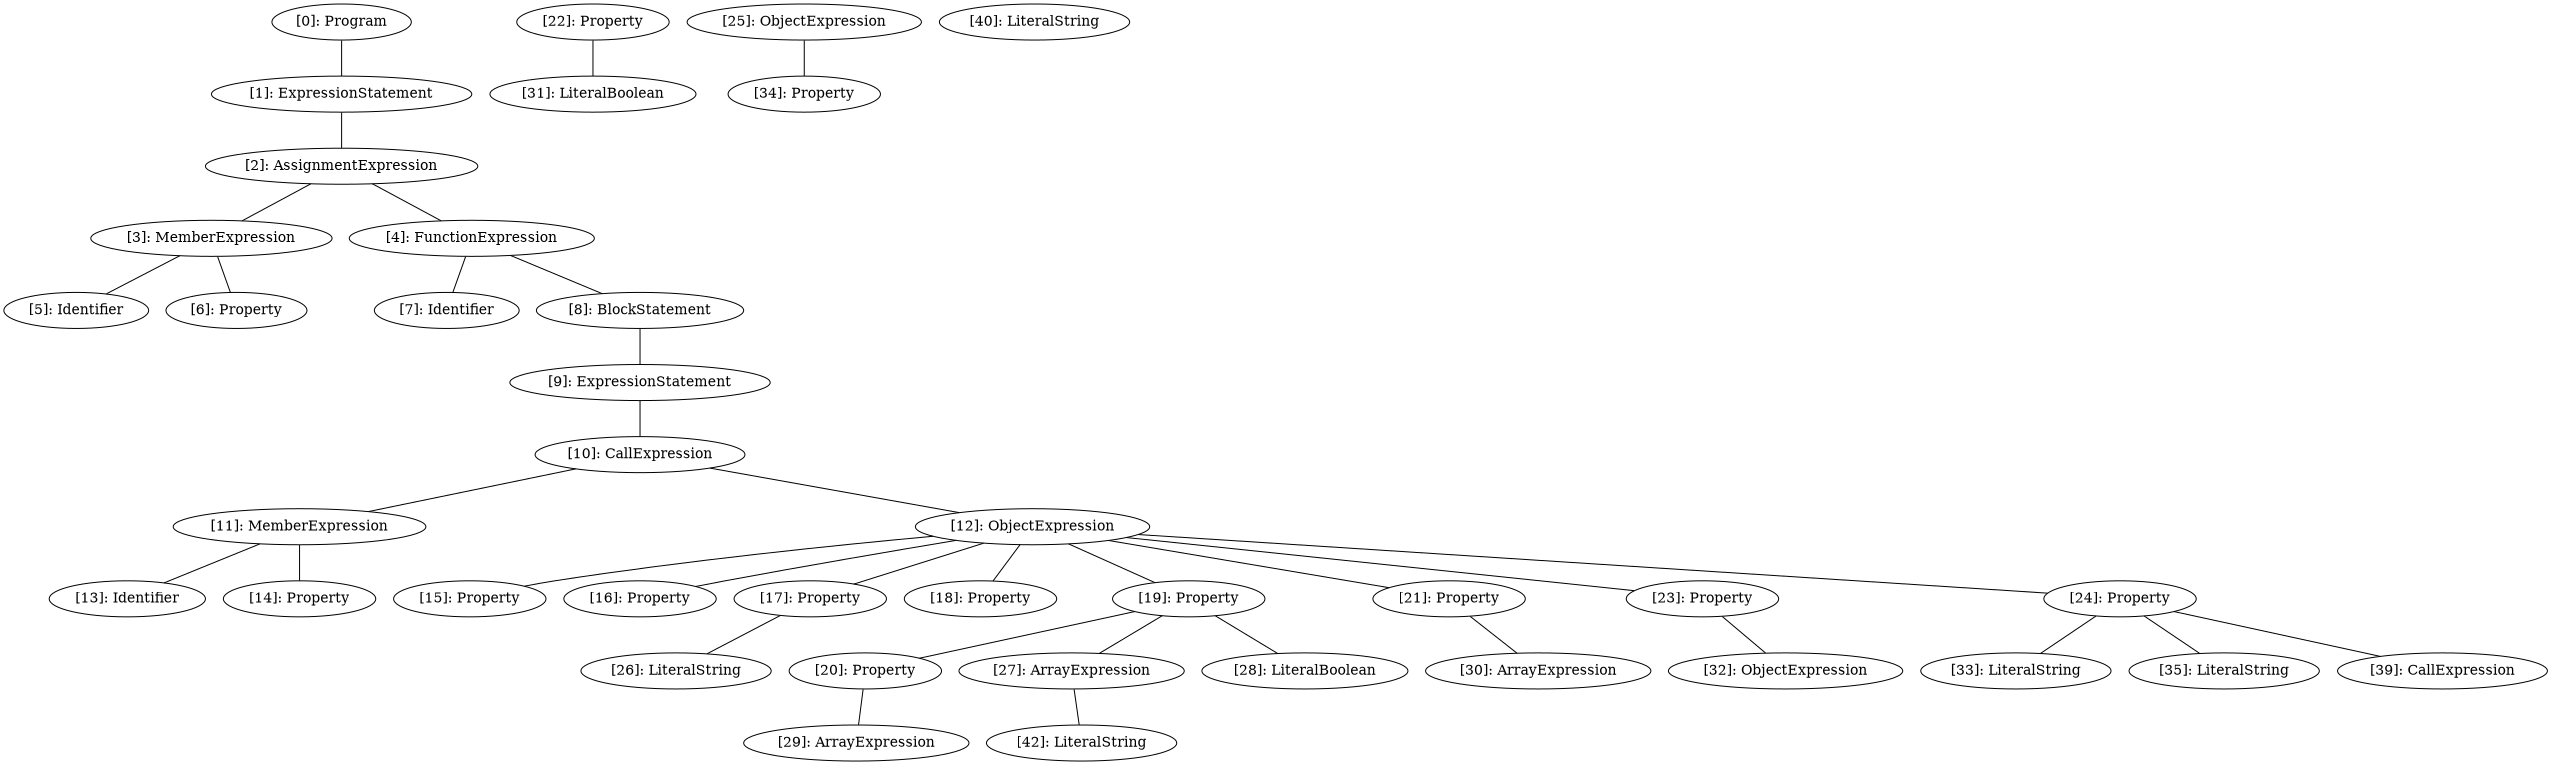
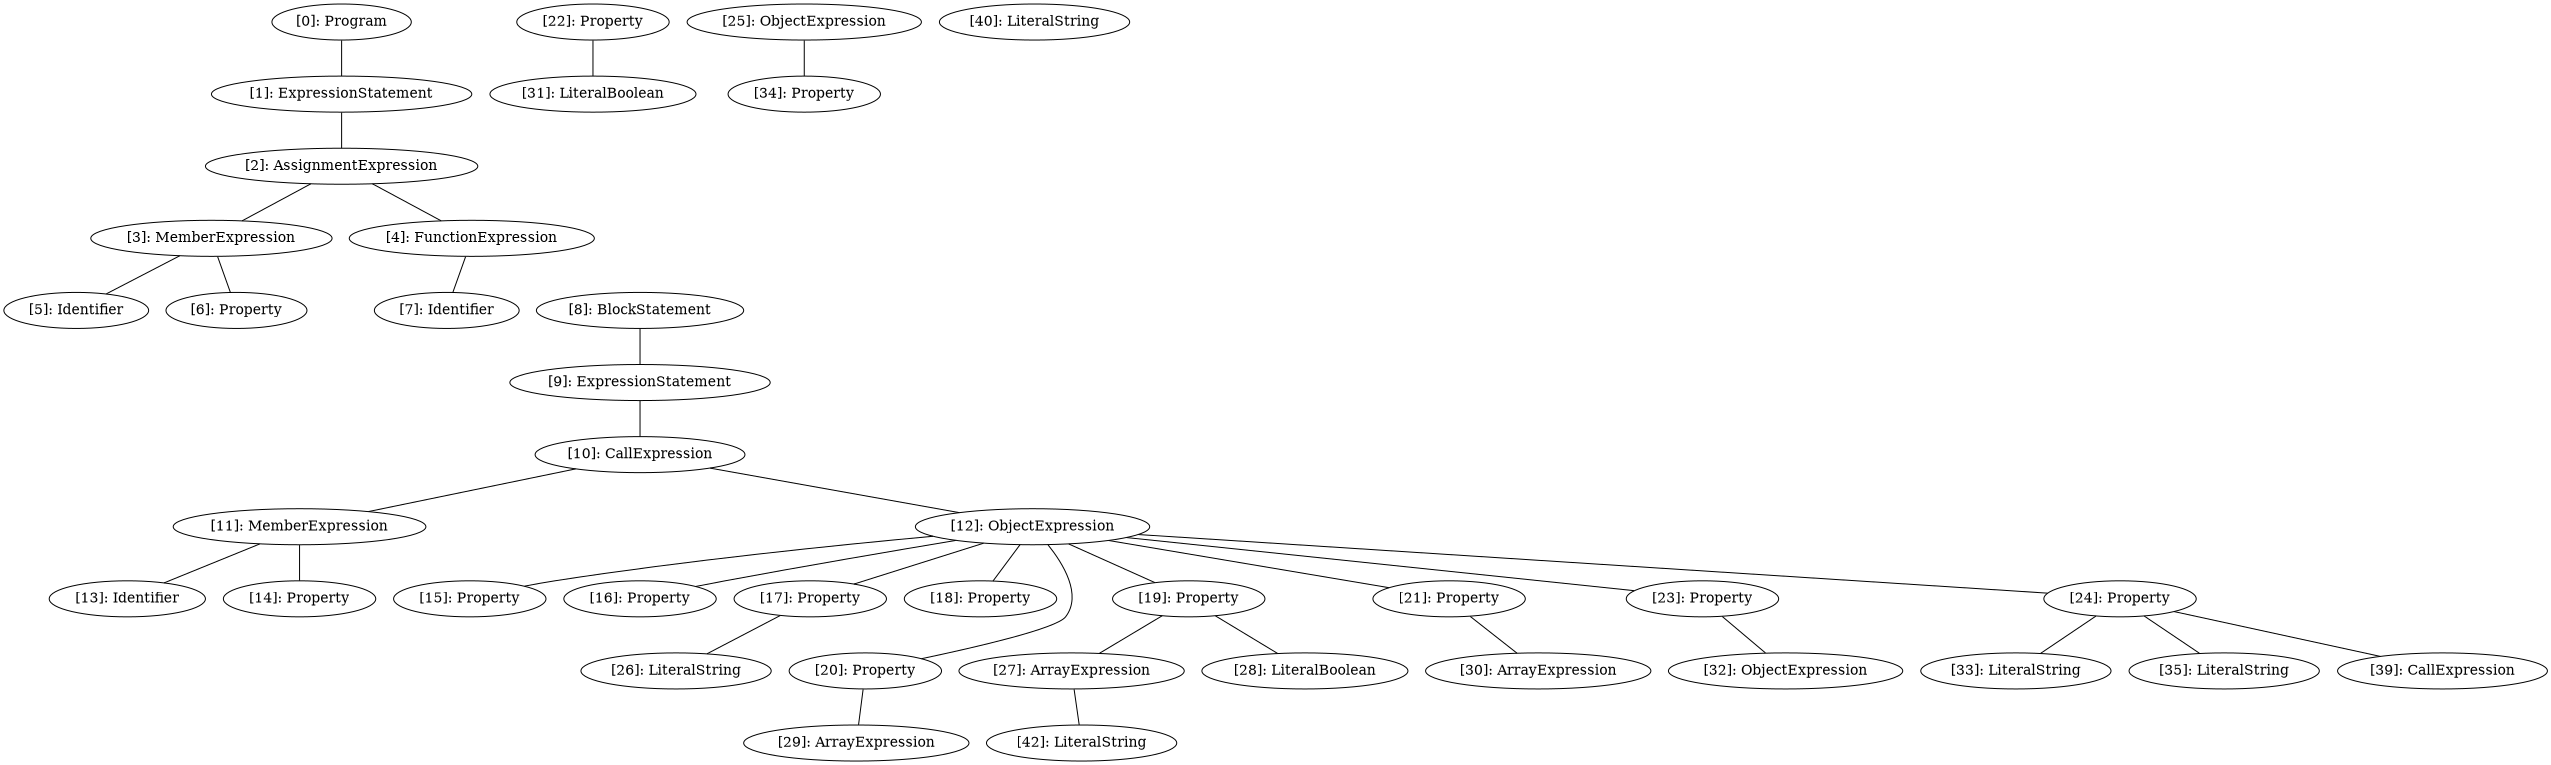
edge "[4]: FunctionExpression" -- "[8]: BlockStatement": removed
edge "[19]: Property" -- "[20]: Property": now "[12]: ObjectExpression" -- "[20]: Property"
